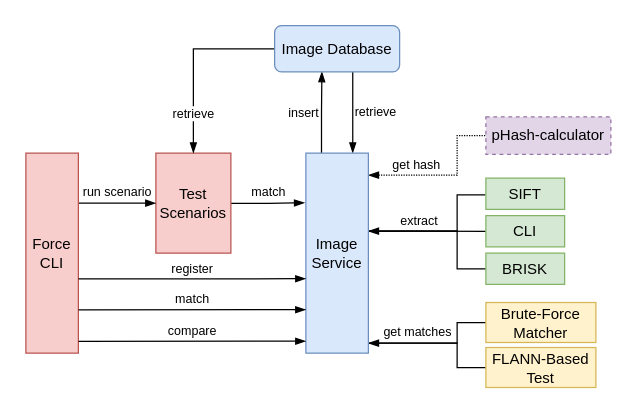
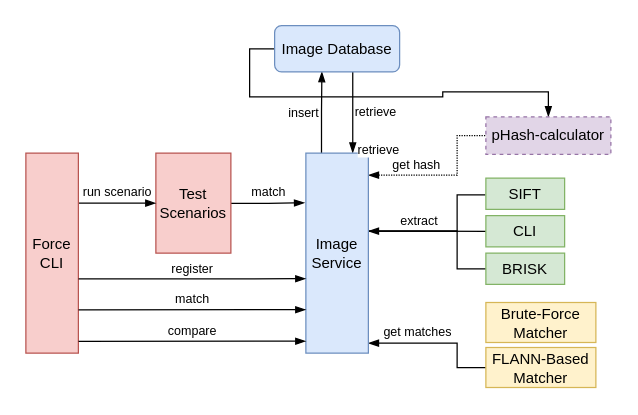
edge "Image Database" -> "Test Scenarios": now "Image Database" -> "pHash-calculator"
edge "Image Service" -- "Brute-Force Matcher": removed
node "FLANN-Based Test": label "FLANN-Based Test" -> "FLANN-Based Matcher"
